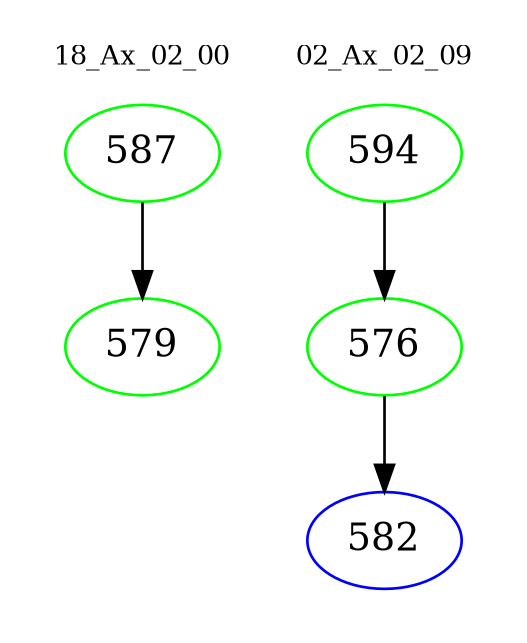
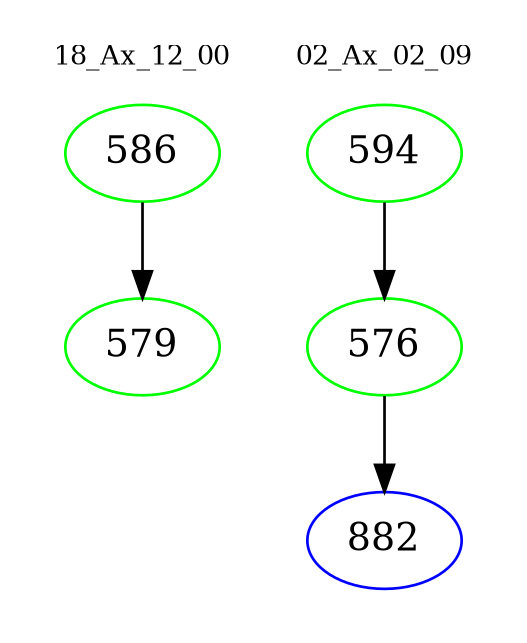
cluster "18_Ax_02_00": label "18_Ax_02_00" -> "18_Ax_12_00"
node "587": label "587" -> "586"
node "582": label "582" -> "882"
